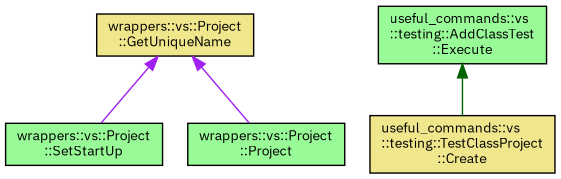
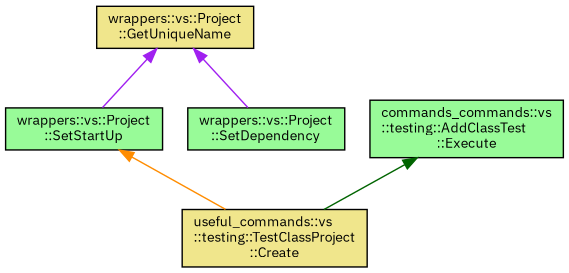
node "useful_commands::vs ::testing::AddClassTest ::Execute": label "useful_commands::vs ::testing::AddClassTest ::Execute" -> "commands_commands::vs ::testing::AddClassTest ::Execute"
node "wrappers::vs::Project ::Project": label "wrappers::vs::Project ::Project" -> "wrappers::vs::Project ::SetDependency"
edge "useful_commands::vs ::testing::TestClassProject ::Create" -> "wrappers::vs::Project ::SetStartUp": added
